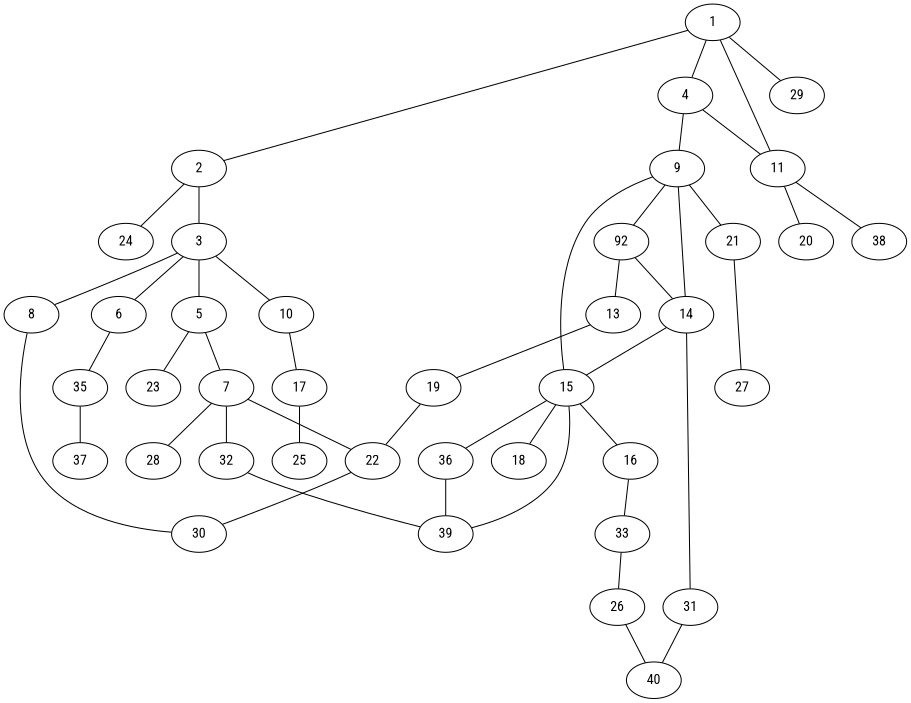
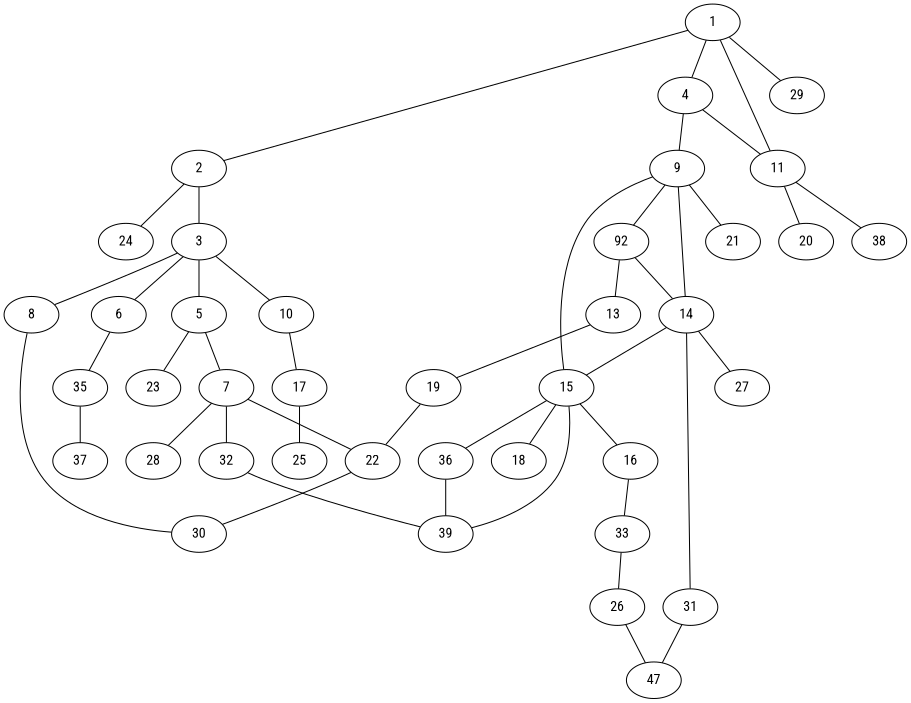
edge "21" -- "27": now "14" -- "27"
node "40": label "40" -> "47"
